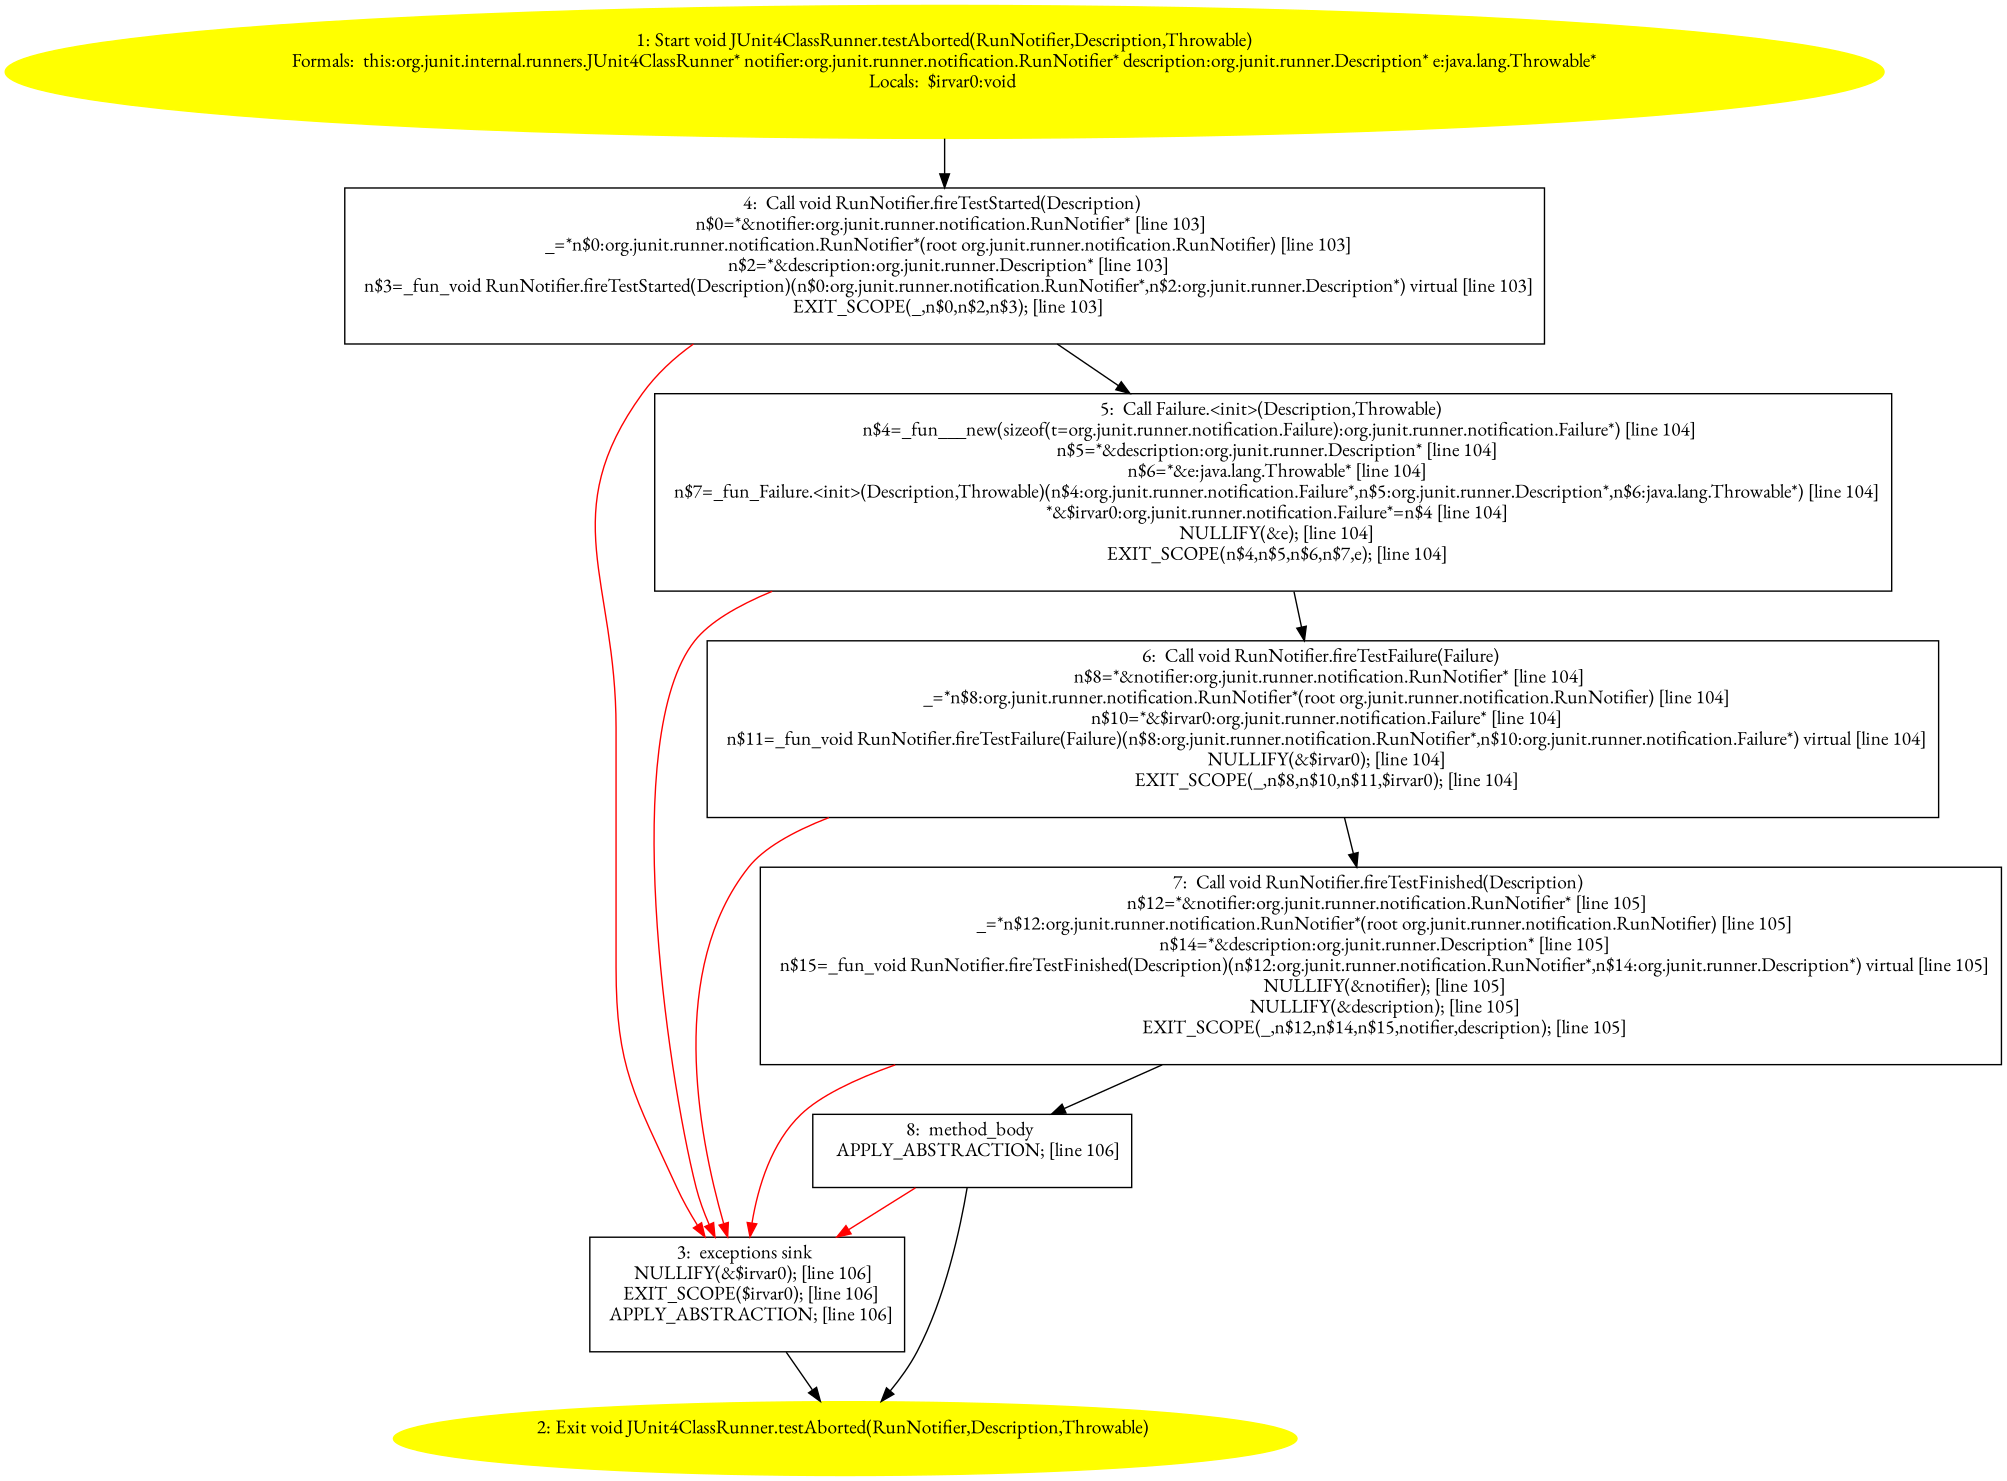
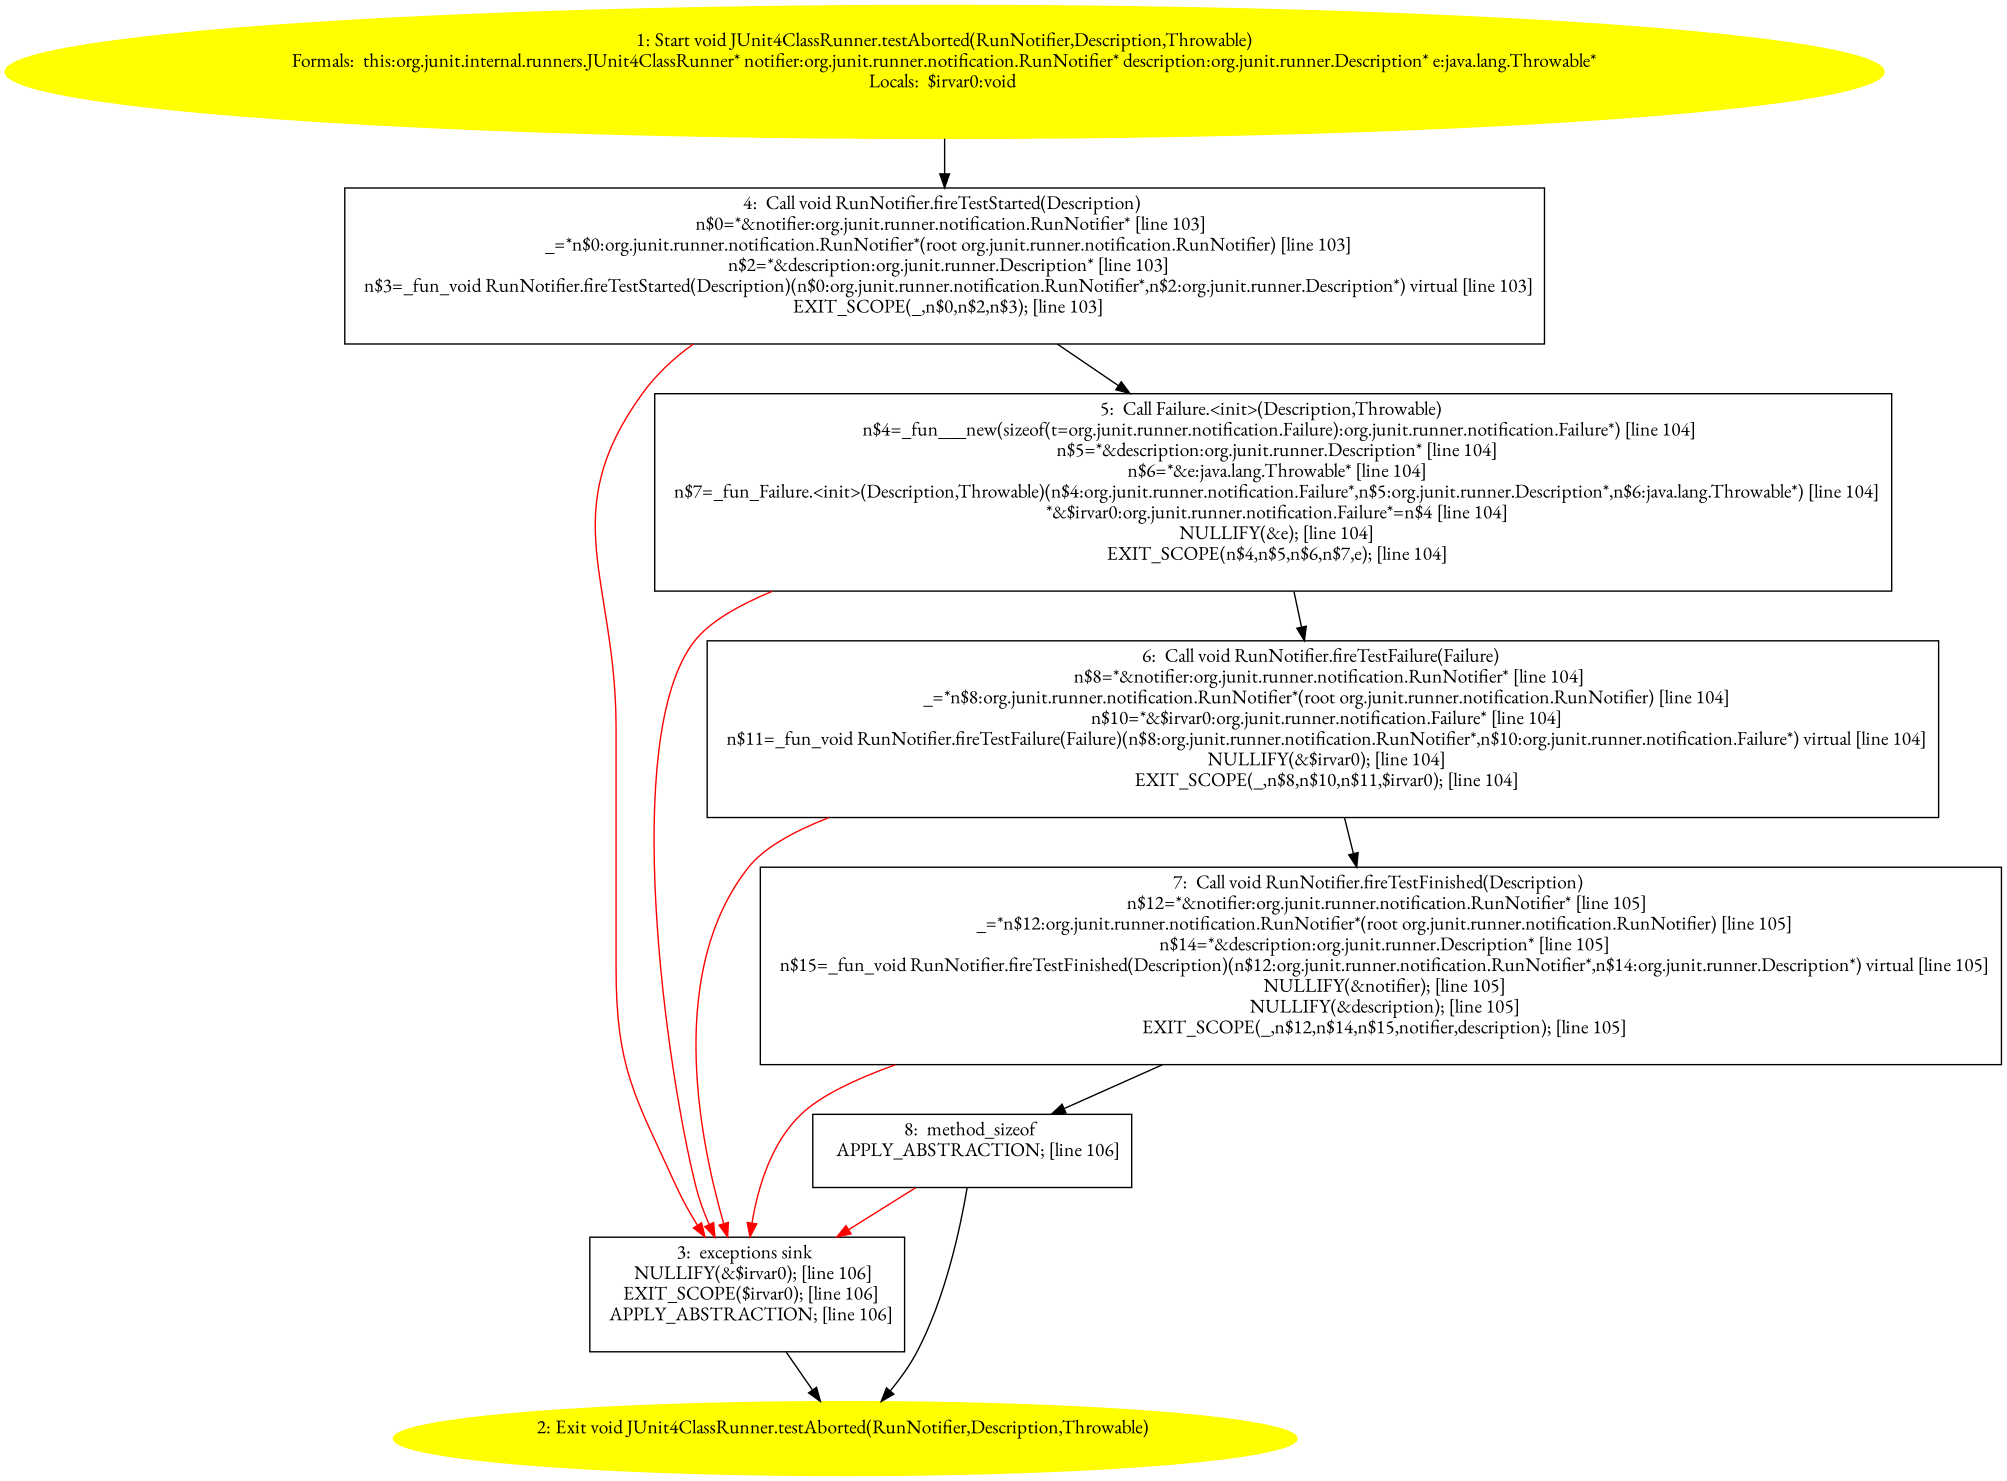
node "8:  method_body APPLY_ABSTRACTION; [line 106]": label "8:  method_body APPLY_ABSTRACTION; [line 106]" -> "8:  method_sizeof APPLY_ABSTRACTION; [line 106]"
